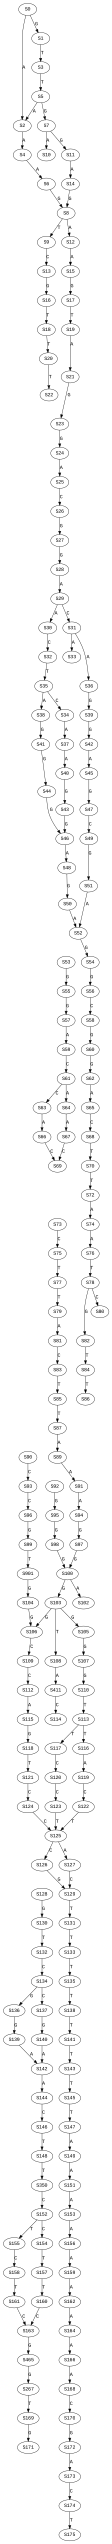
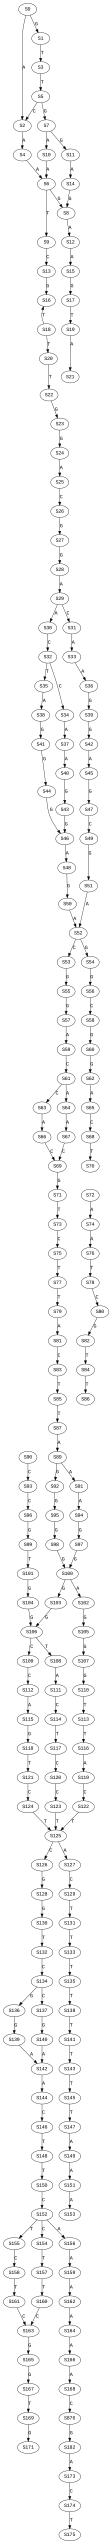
edge "S5" -> "S2": label "A" -> "C"
edge "S10" -> "S6": added, label "A"
edge "S8" -> "S9": now "S6" -> "S9"
edge "S16" -> "S18": reversed
edge "S21" -> "S23": now "S22" -> "S23"
edge "S31" -> "S36": now "S33" -> "S36"
edge "S35" -> "S34": now "S32" -> "S34"
edge "S52" -> "S53": added, label "C"
edge "S70" -> "S72": removed, label "T"
node "S71": added
edge "S78" -> "S82": now "S80" -> "S82"
edge "S89" -> "S92": added, label "G"
node "S901": label "S901" -> "S101"
edge "S103" -> "S105": now "S102" -> "S105"
edge "S103" -> "S108": now "S106" -> "S108"
node "S411": label "S411" -> "S111"
edge "S113" -> "S117": now "S114" -> "S117"
edge "S124" -> "S125": label "C" -> "T"
edge "S126" -> "S129": now "S126" -> "S128"
node "S350": label "S350" -> "S150"
edge "S153" -> "S156": now "S152" -> "S156"
node "S465": label "S465" -> "S165"
node "S267": label "S267" -> "S167"
node "S170": label "S170" -> "S870"
node "S172": label "S172" -> "S182"
